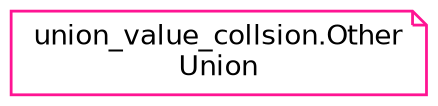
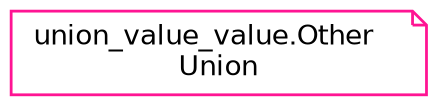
node "union_value_collsion.Other Union": label "union_value_collsion.Other Union" -> "union_value_value.Other Union"
